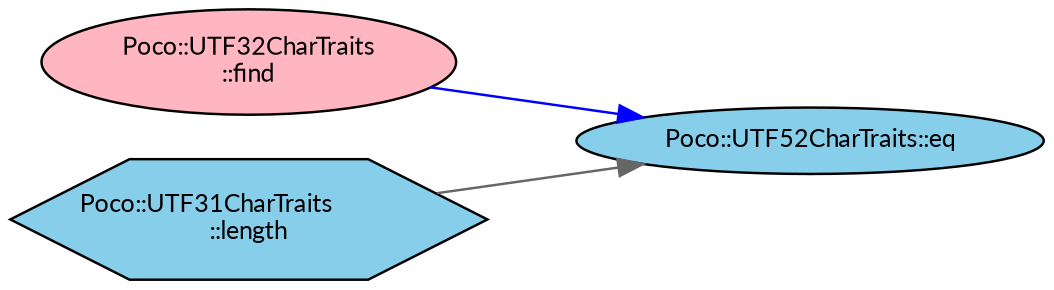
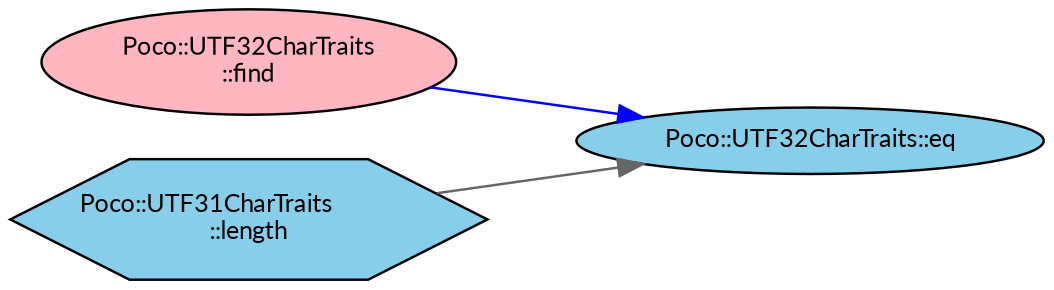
node "Poco::UTF52CharTraits::eq": label "Poco::UTF52CharTraits::eq" -> "Poco::UTF32CharTraits::eq"
